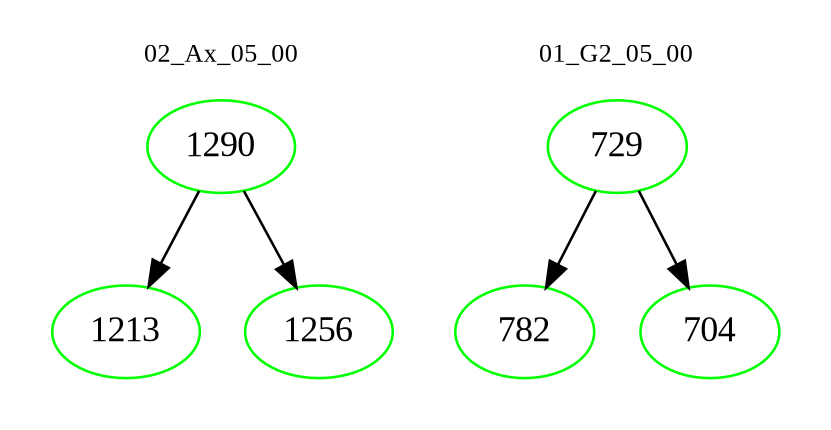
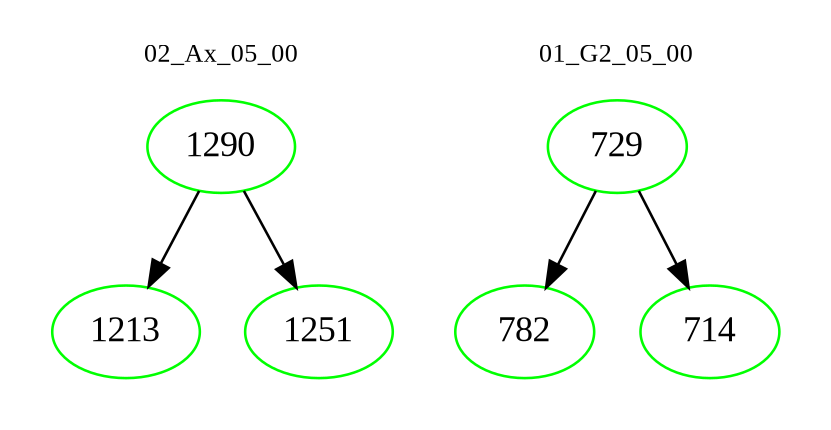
node "1256": label "1256" -> "1251"
node "704": label "704" -> "714"
